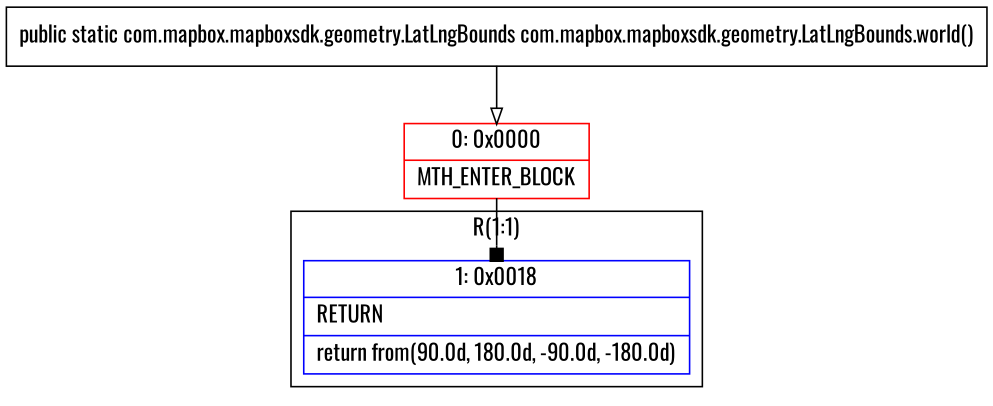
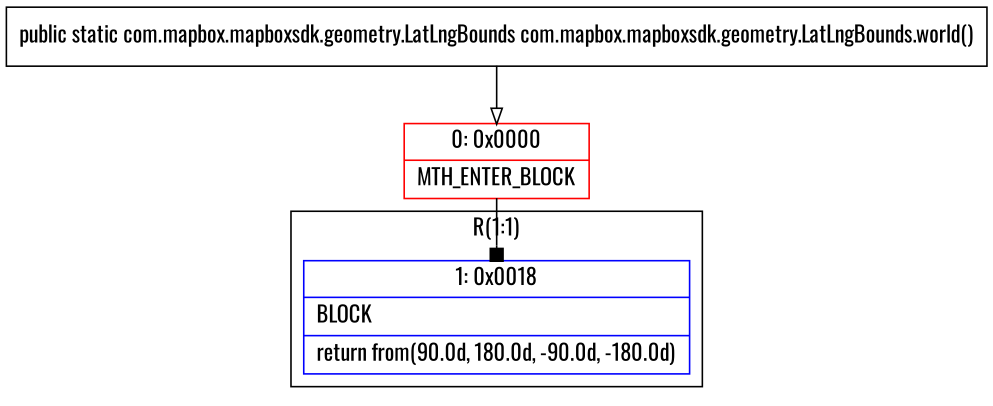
node "1: 0x0018": text "RETURN" -> "BLOCK"
